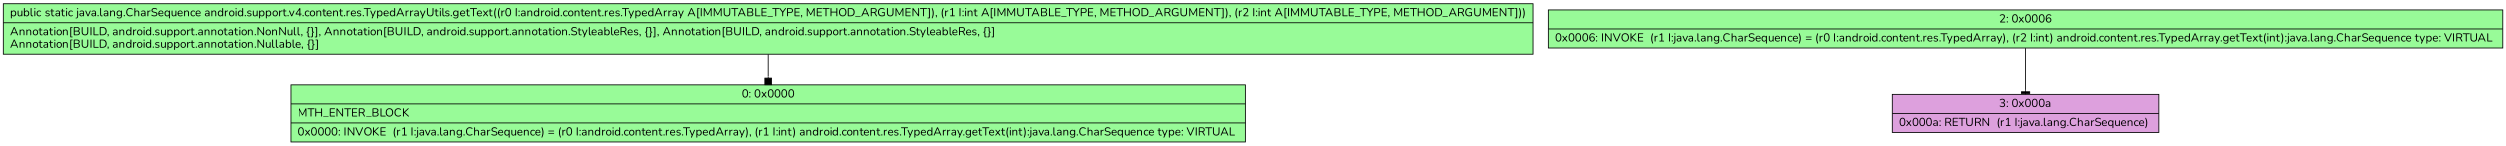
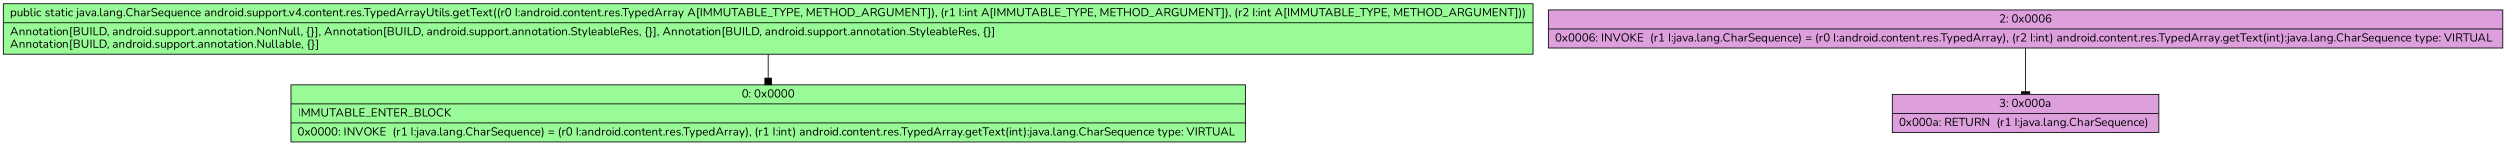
node "2: 0x0006": fillcolor palegreen -> plum
node "0: 0x0000": text "MTH_ENTER_BLOCK" -> "IMMUTABLE_ENTER_BLOCK"
